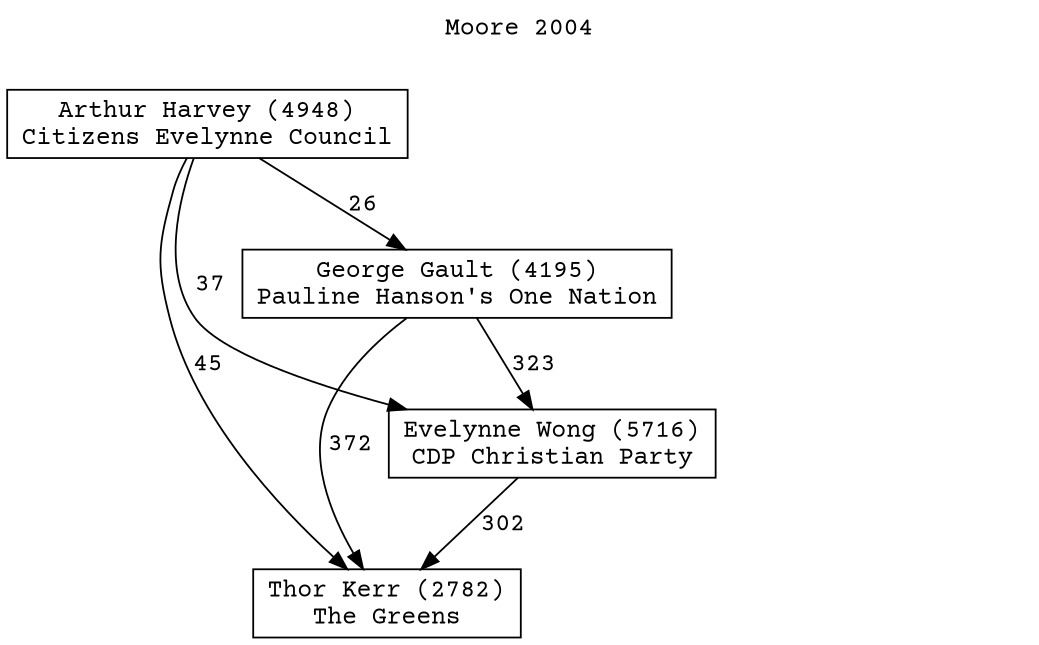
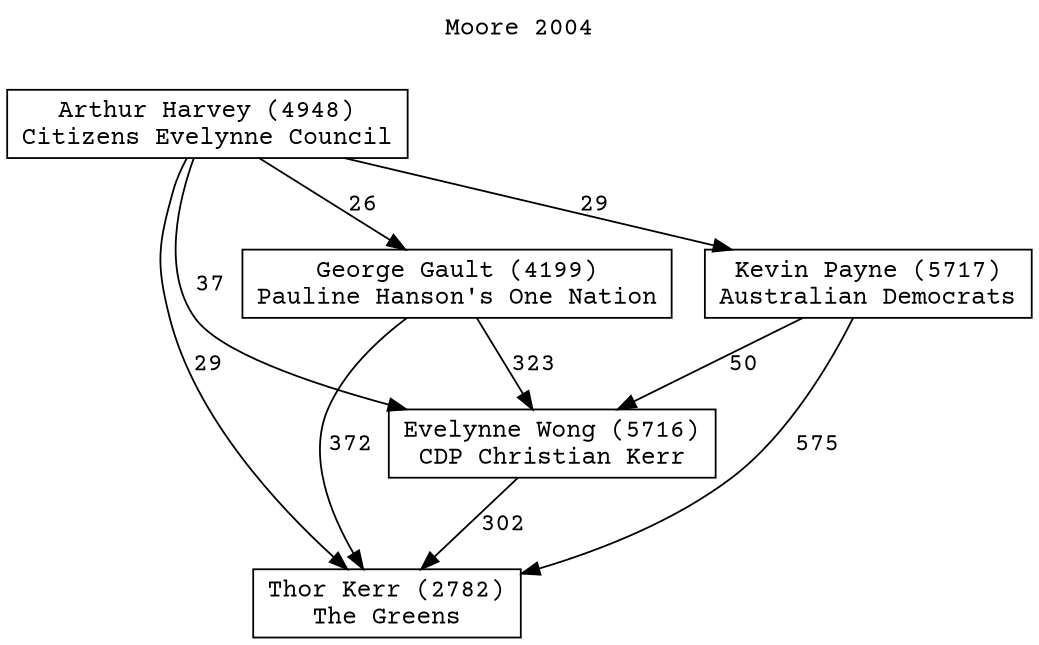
node "George Gault (4195) Pauline Hanson's One Nation": label "George Gault (4195) Pauline Hanson's One Nation" -> "George Gault (4199) Pauline Hanson's One Nation"
node "Kevin Payne (5717) Australian Democrats": added
edge "Arthur Harvey (4948) Citizens Evelynne Council" -> "Thor Kerr (2782) The Greens": label "45" -> "29"
node "Evelynne Wong (5716) CDP Christian Party": label "Evelynne Wong (5716) CDP Christian Party" -> "Evelynne Wong (5716) CDP Christian Kerr"
